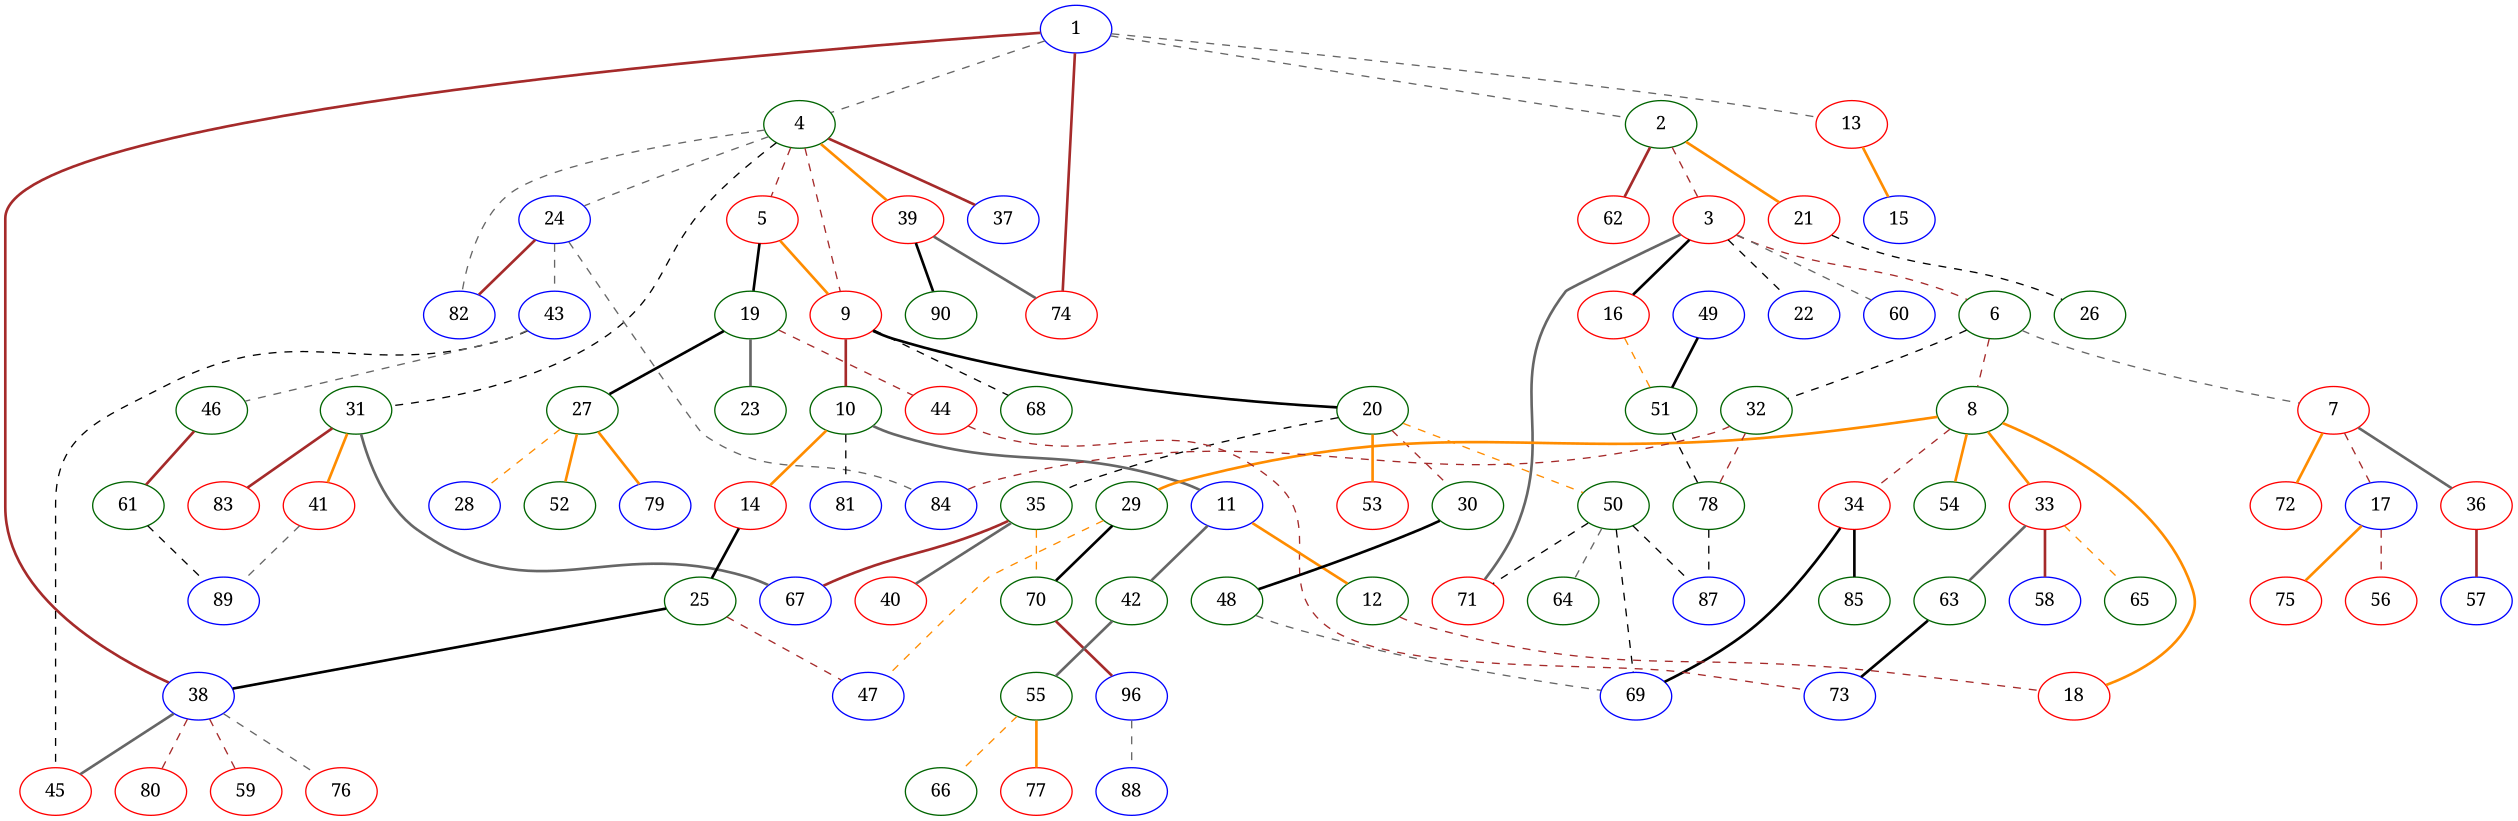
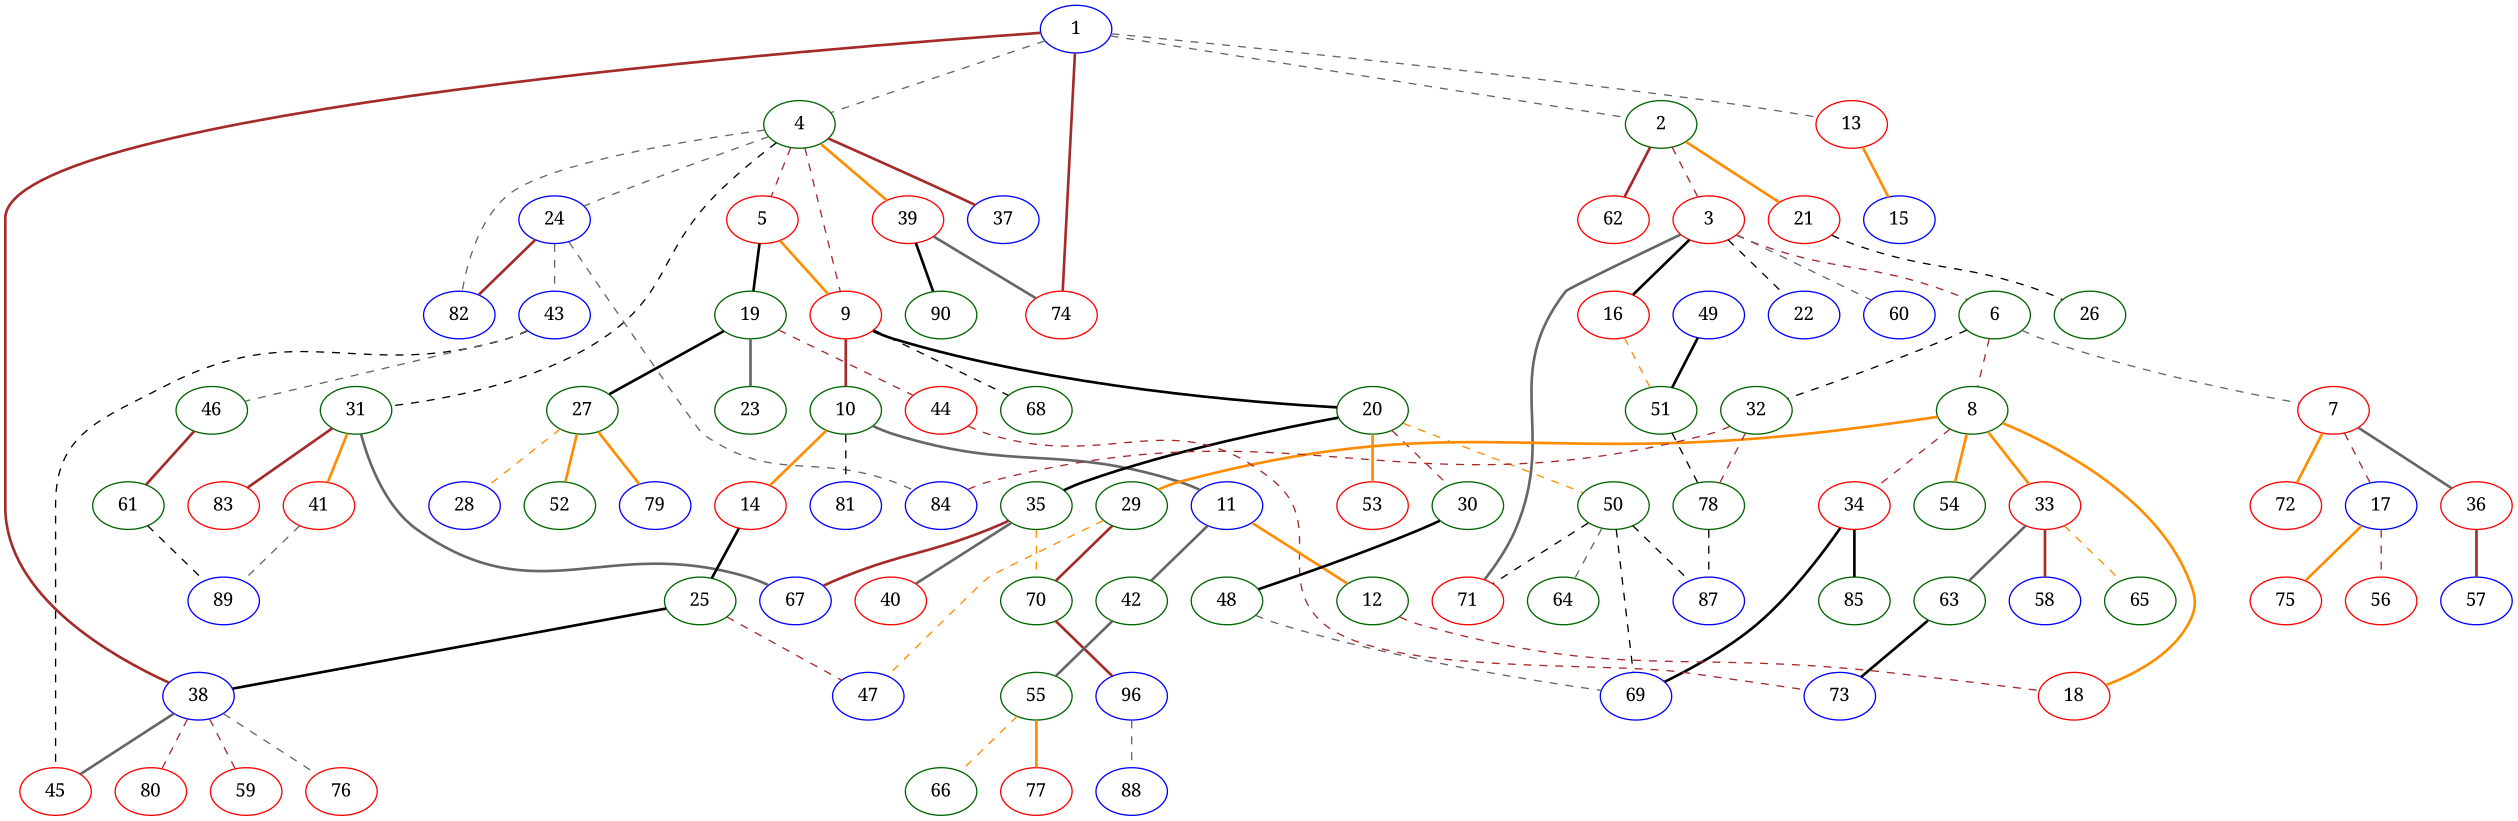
edge "20" -- "35": style dashed -> bold
edge "29" -- "70": color black -> brown
